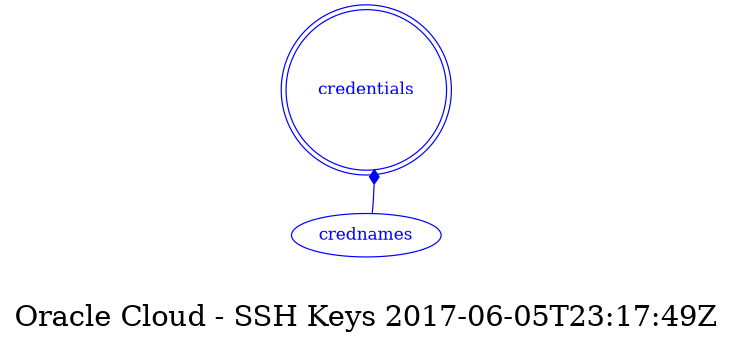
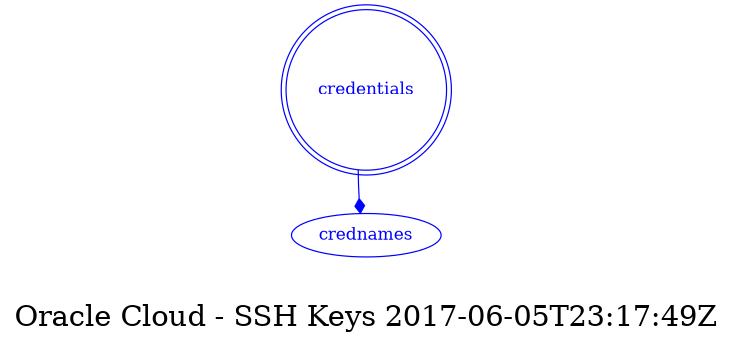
edge "crednames" -> "credentials": reversed
